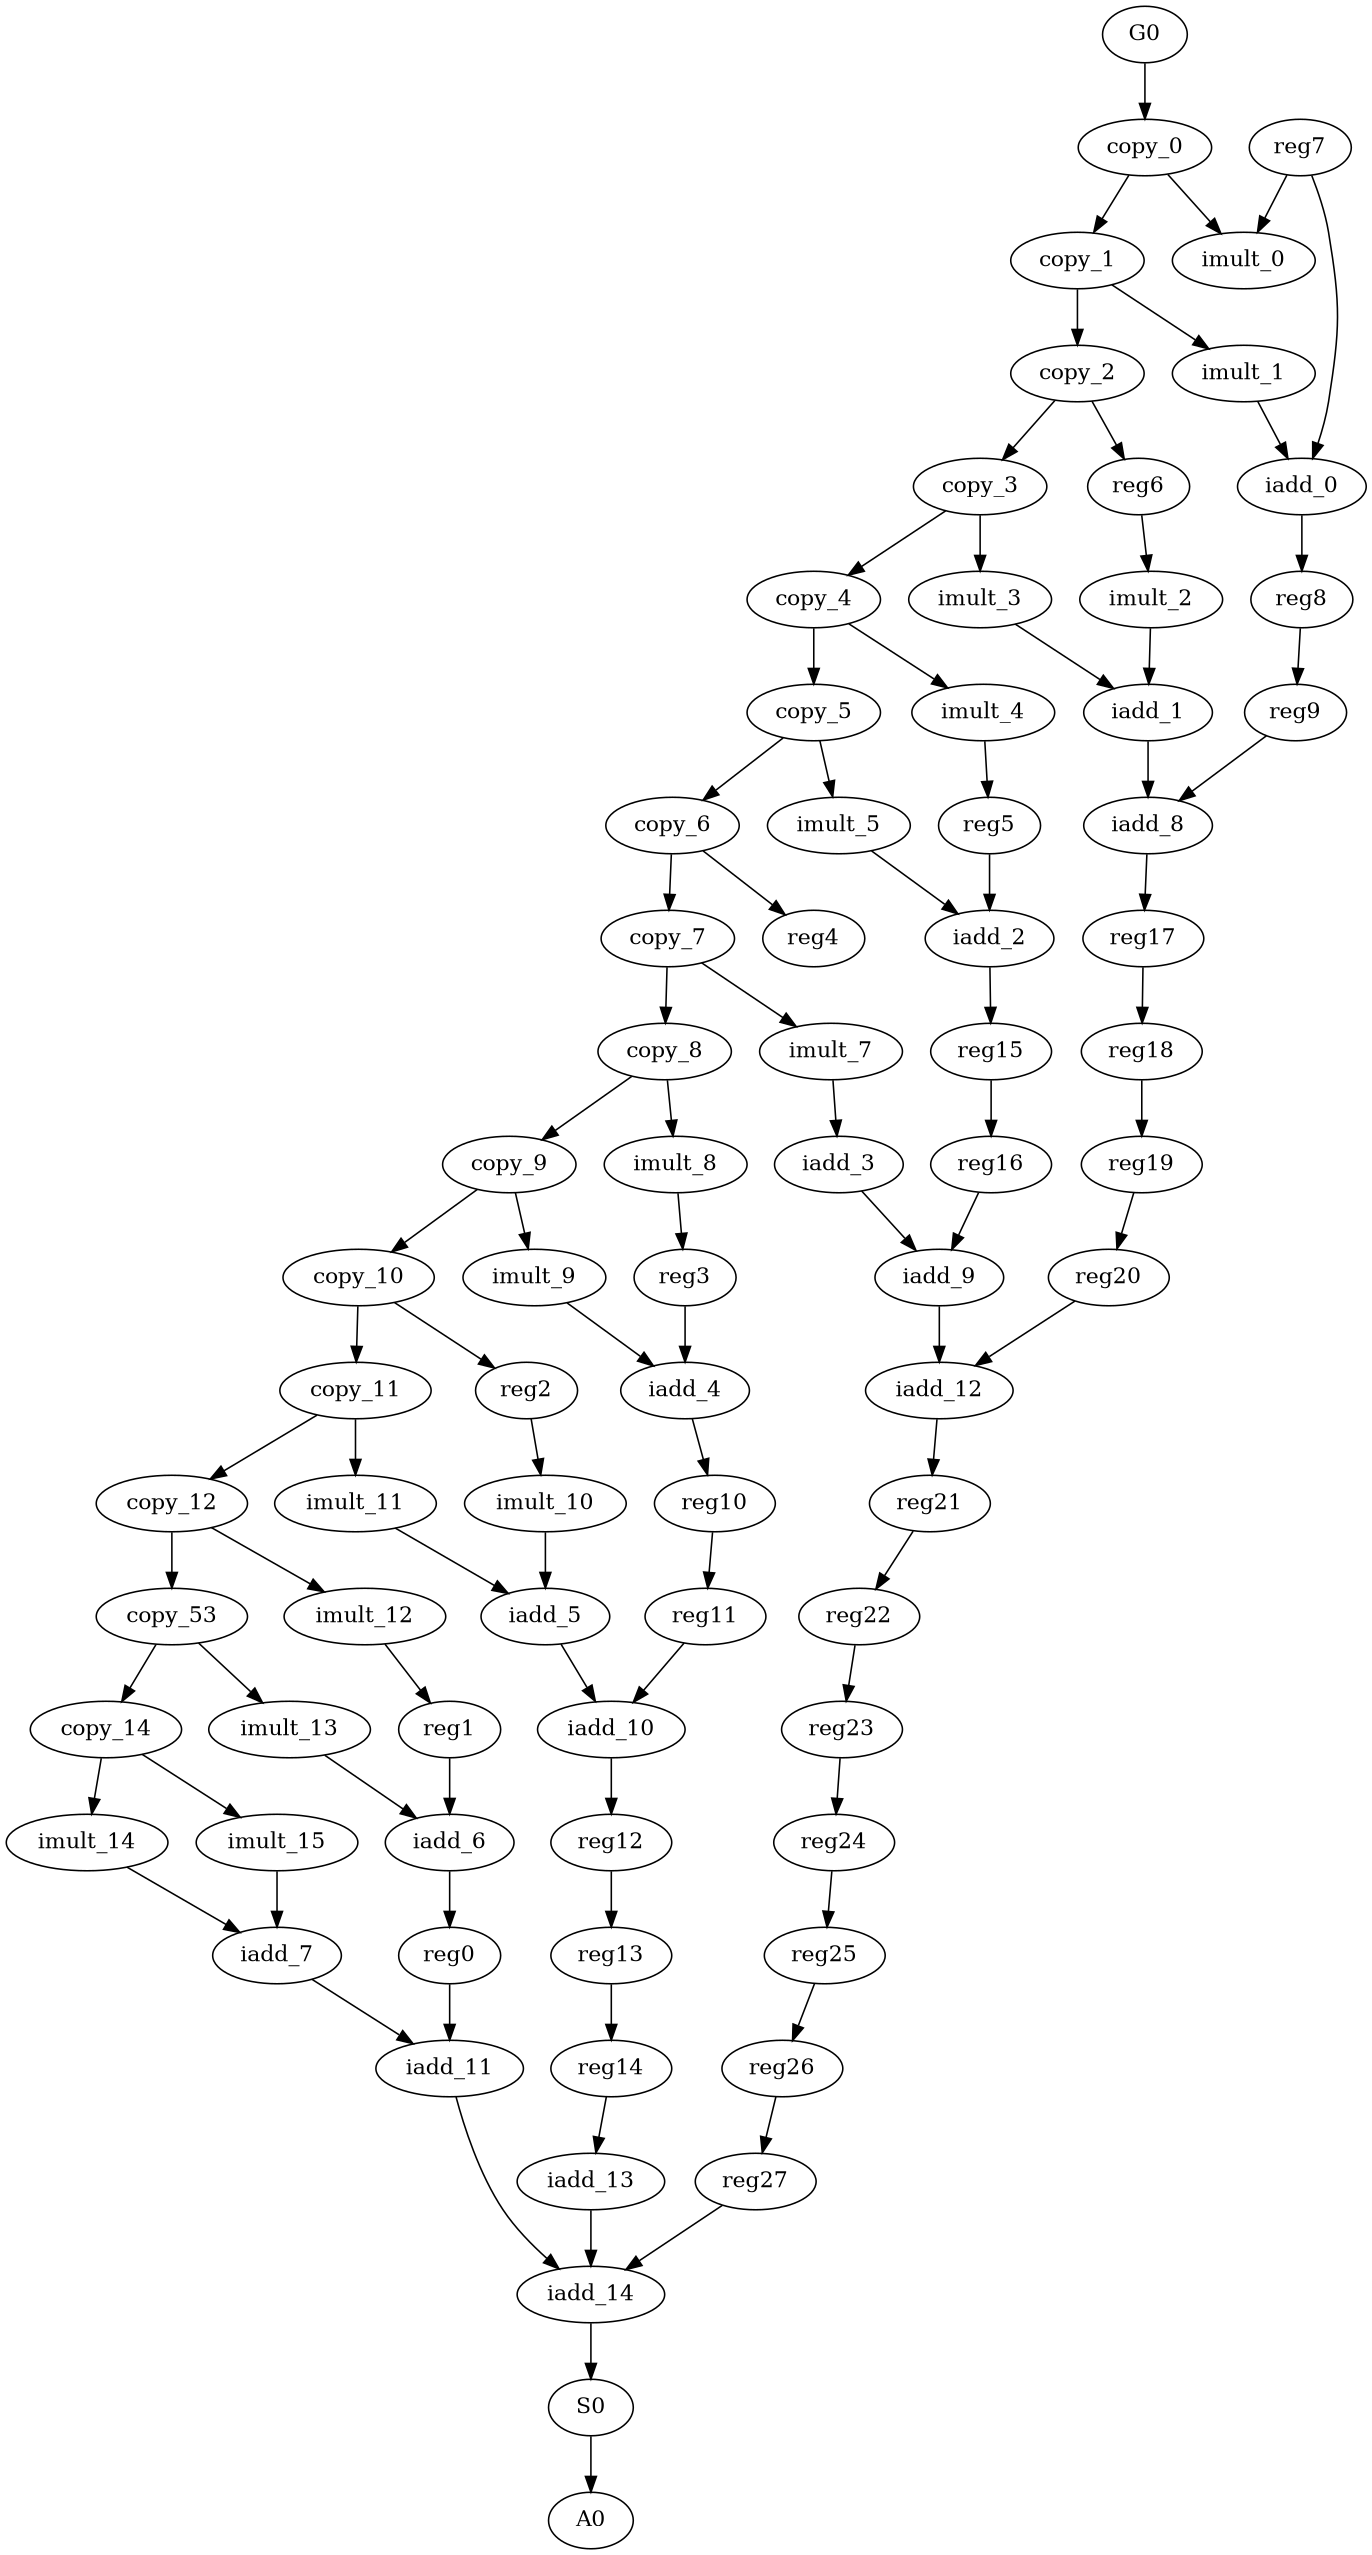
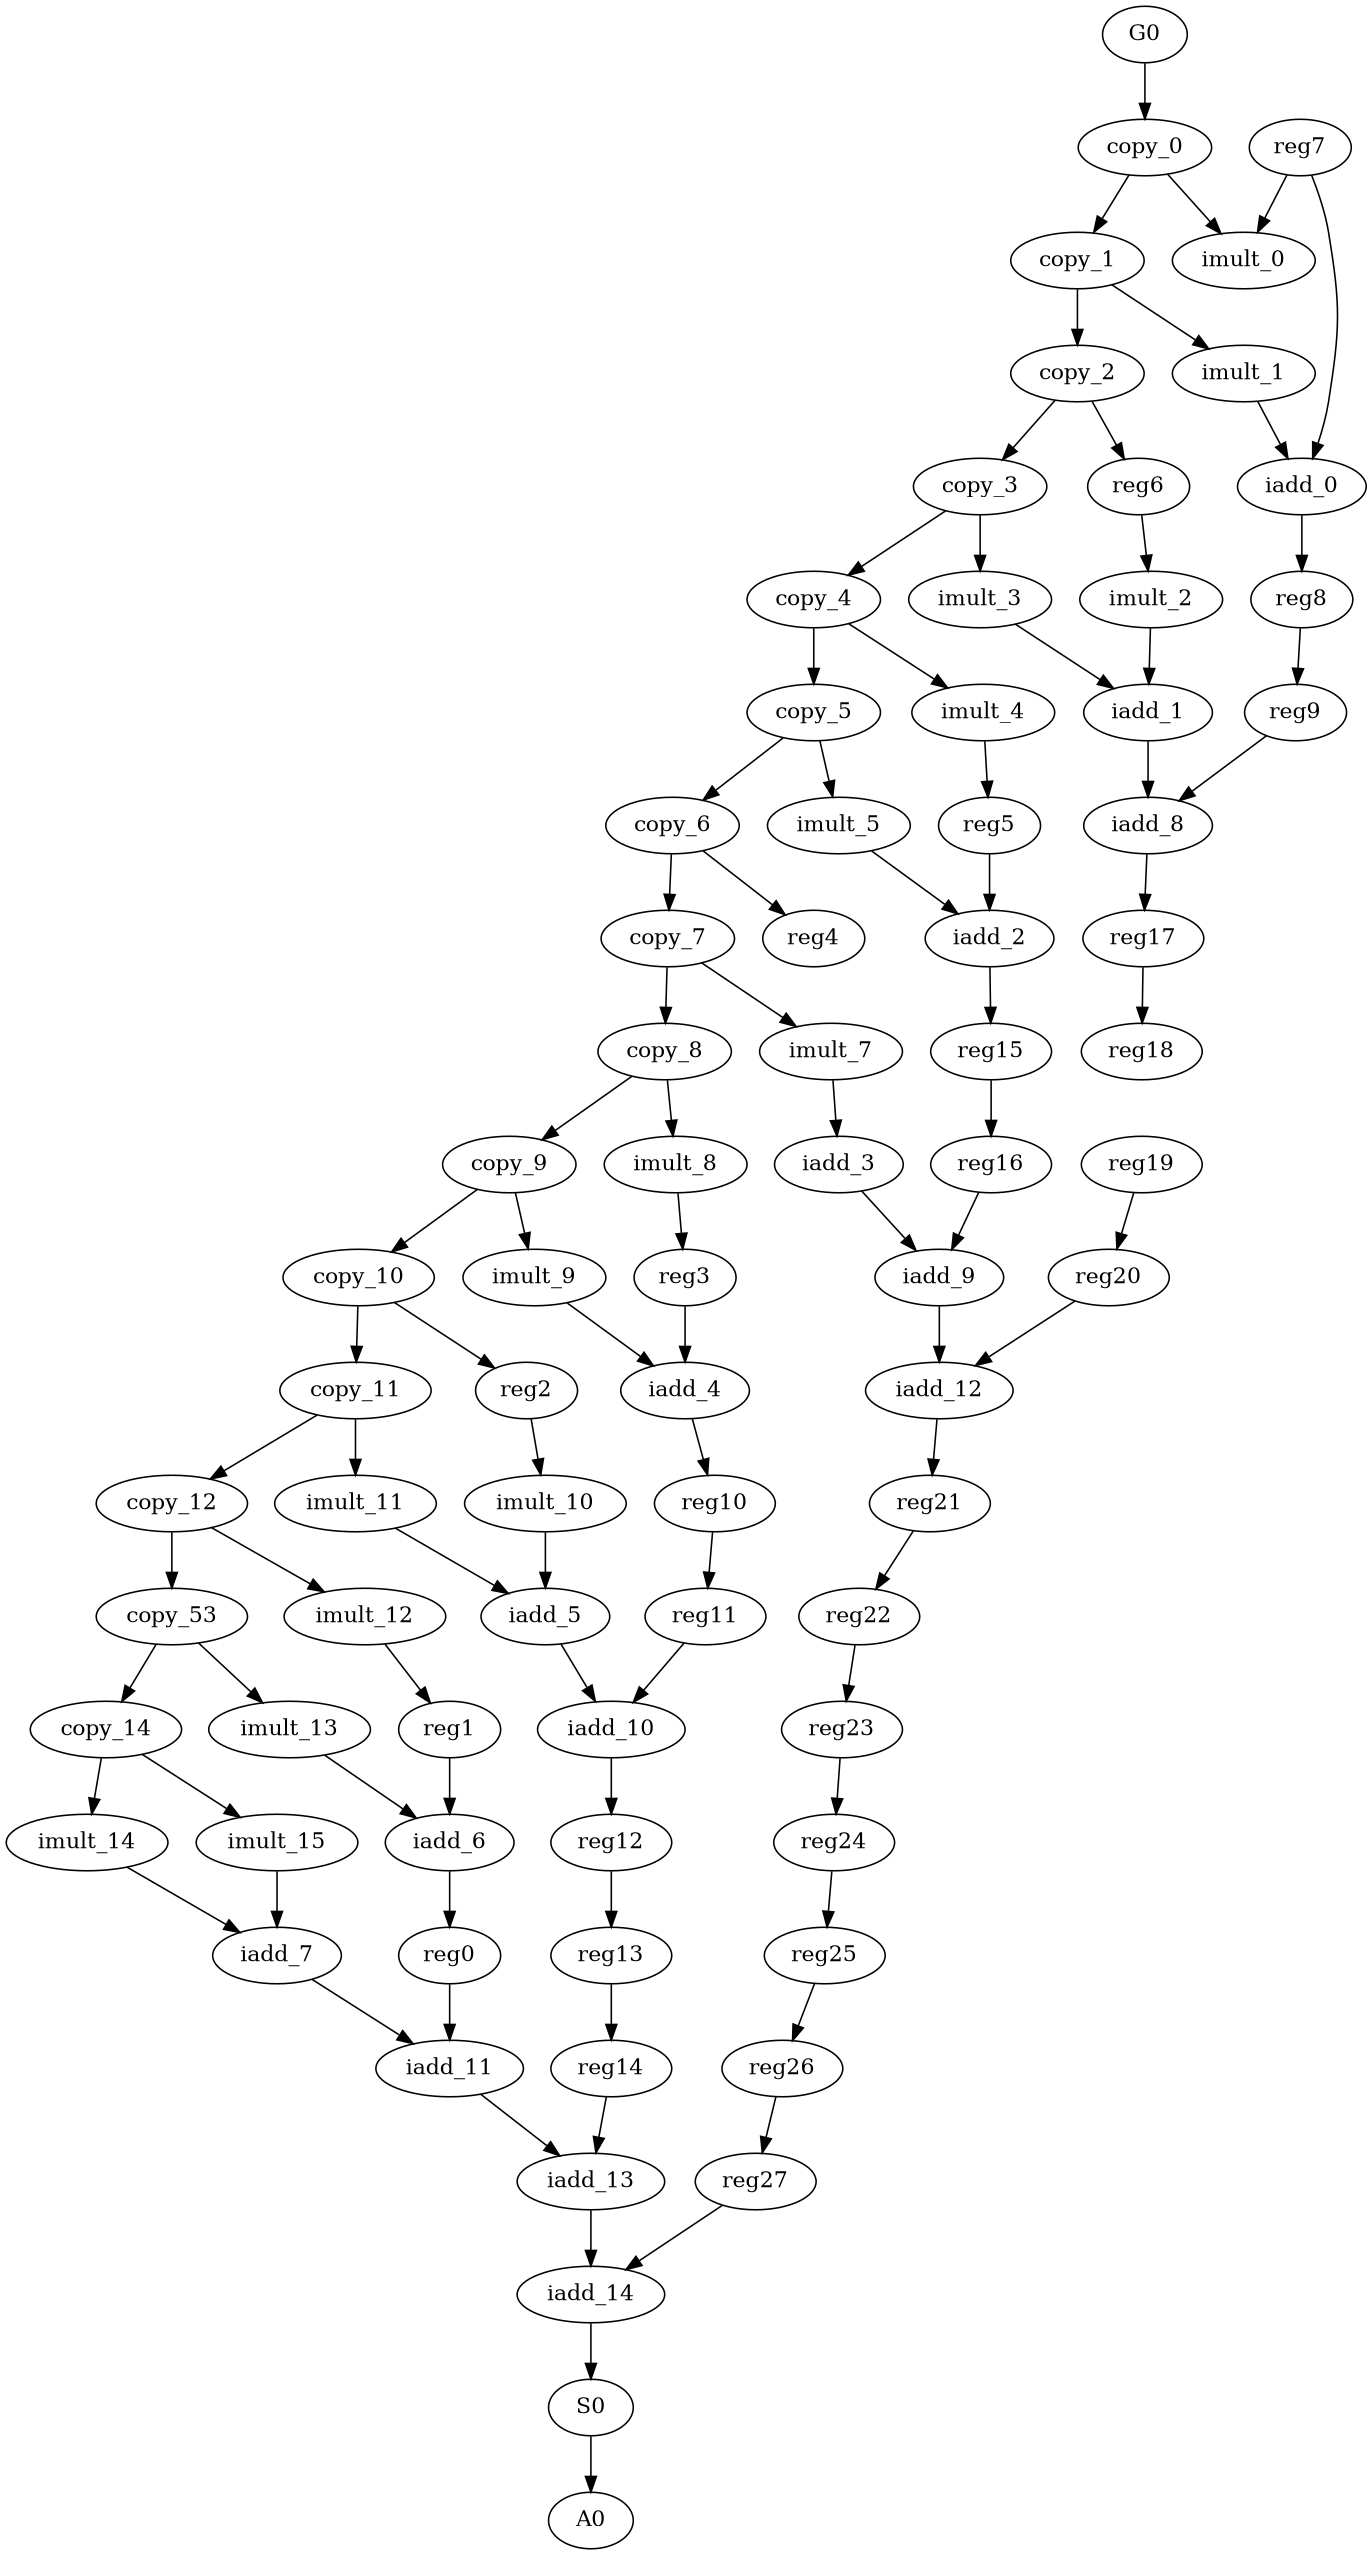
edge "reg18" -> "reg19": removed
edge "iadd_11" -> "iadd_14": now "iadd_11" -> "iadd_13"
